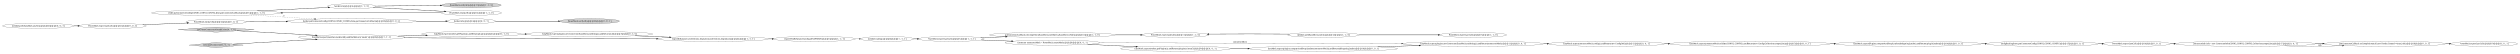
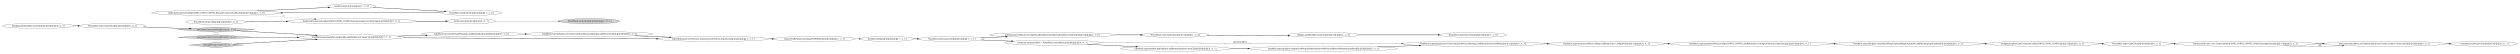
node "PowerMock.verifyAll()@@@17@@@['1', '1', '0']": removed
edge "herder.tick()@@@24@@@['0', '0', '1']" -> "PowerMock.verifyAll()@@@25@@@['0', '0', '1']": style bold -> solid
edge "PowerMock.expectLastCall()@@@21@@@['0', '0', '1']" -> "PowerMock.replayAll()@@@22@@@['0', '0', '1']": now "PowerMock.expectLastCall()@@@21@@@['0', '0', '1']" -> "testCreateConnectorAlreadyExists['0', '1', '0']"
edge "member.poll(EasyMock.anyInt())@@@12@@@['1', '1', '0']" -> "PowerMock.expectLastCall()@@@11@@@['1', '1', '0']": reversed
node "testCreateConnectorAlreadyExists['1', '0', '0']": added
